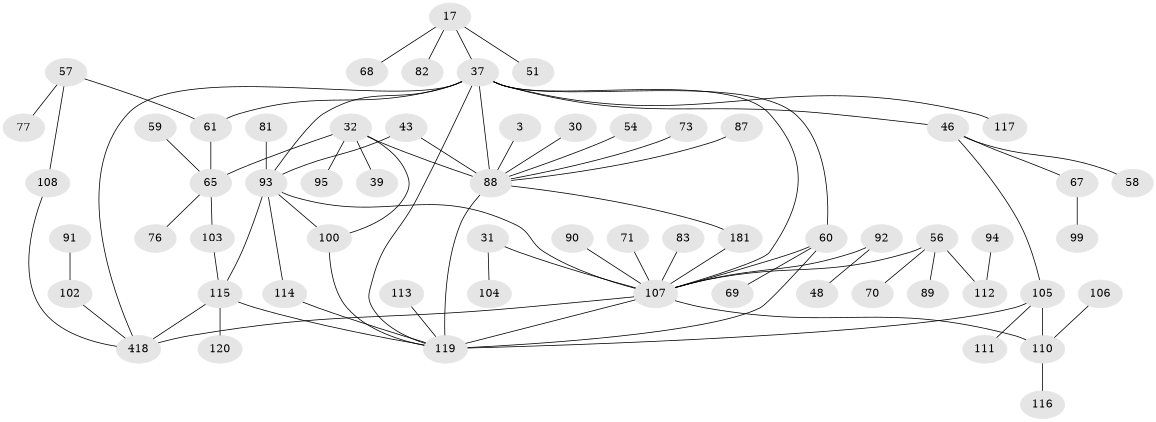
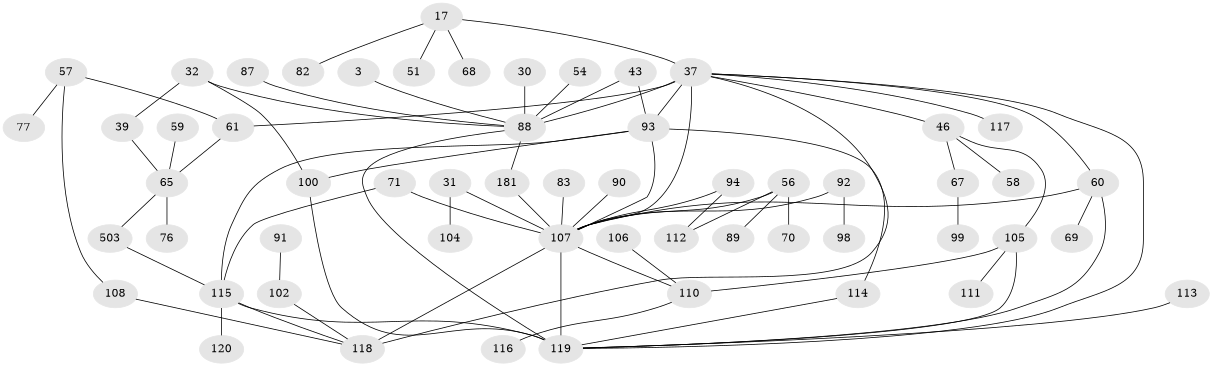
node "81": removed
node "73": removed
edge "32" -- "65": now "39" -- "65"
node "95": removed
edge "94" -- "107": added
edge "71" -- "115": added
node "103": label "103" -> "503"
node "48": label "48" -> "98"
node "418": label "418" -> "118"
